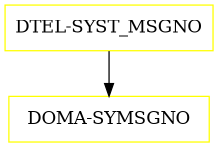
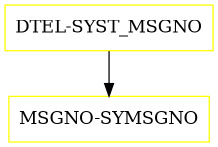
node "DOMA-SYMSGNO": label "DOMA-SYMSGNO" -> "MSGNO-SYMSGNO"
